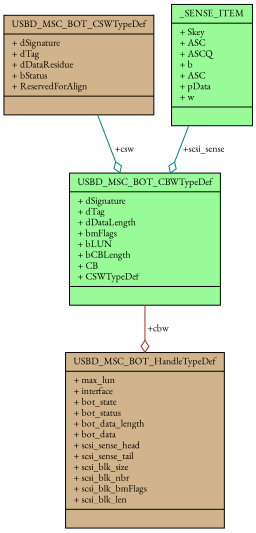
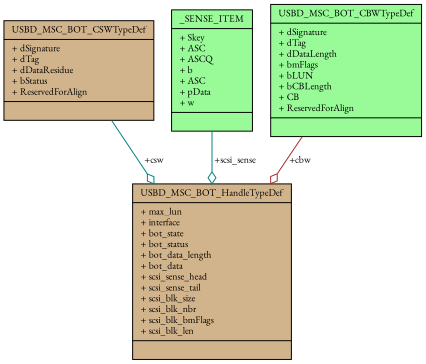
edge "USBD_MSC_BOT_CSWTypeDef" -> "USBD_MSC_BOT_CBWTypeDef": now "USBD_MSC_BOT_CSWTypeDef" -> "USBD_MSC_BOT_HandleTypeDef"
edge "_SENSE_ITEM" -> "USBD_MSC_BOT_CBWTypeDef": now "_SENSE_ITEM" -> "USBD_MSC_BOT_HandleTypeDef"
node "USBD_MSC_BOT_CBWTypeDef": text "+ CSWTypeDef" -> "+ ReservedForAlign"
